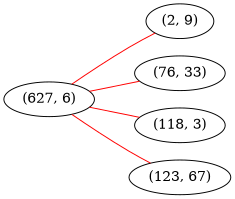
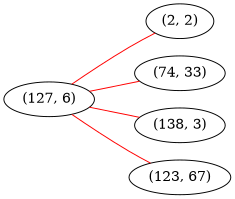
node "(2, 9)": label "(2, 9)" -> "(2, 2)"
node "(76, 33)": label "(76, 33)" -> "(74, 33)"
node "(627, 6)": label "(627, 6)" -> "(127, 6)"
node "(118, 3)": label "(118, 3)" -> "(138, 3)"
